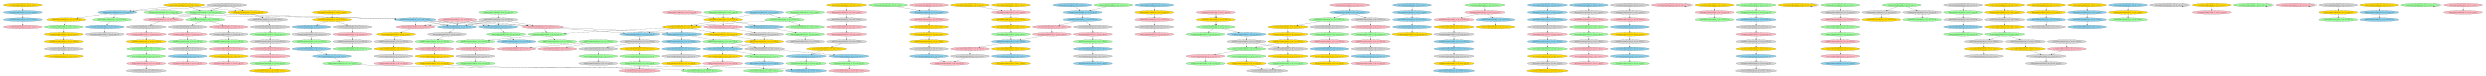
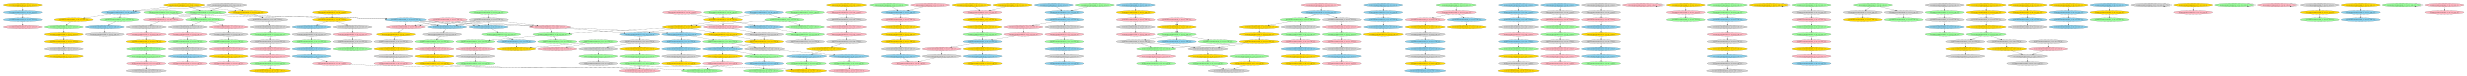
edge "0000001101000010010_4-23:13-LEN:19" -> "0000011010000100101_5-24:14-LEN:19": now "0000000110100001001_3-22:14-LEN:19" -> "0000011010000100101_5-24:14-LEN:19"
node "0000110000000001010_7-26:34-LEN:19": fillcolor lightpink -> gold
node "0011000000000100010_8-27:16-LEN:19": fillcolor palegreen -> lightpink
node "0110000000000000000_10-28:275-LEN:19": fillcolor skyblue -> gold
